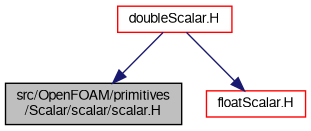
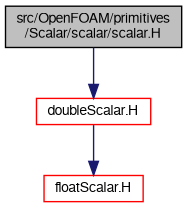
edge "doubleScalar.H" -> "src/OpenFOAM/primitives /Scalar/scalar/scalar.H": reversed
